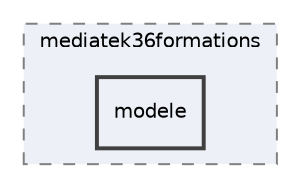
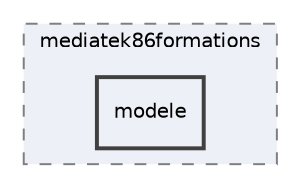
cluster "mediatek36formations": label "mediatek36formations" -> "mediatek86formations"
